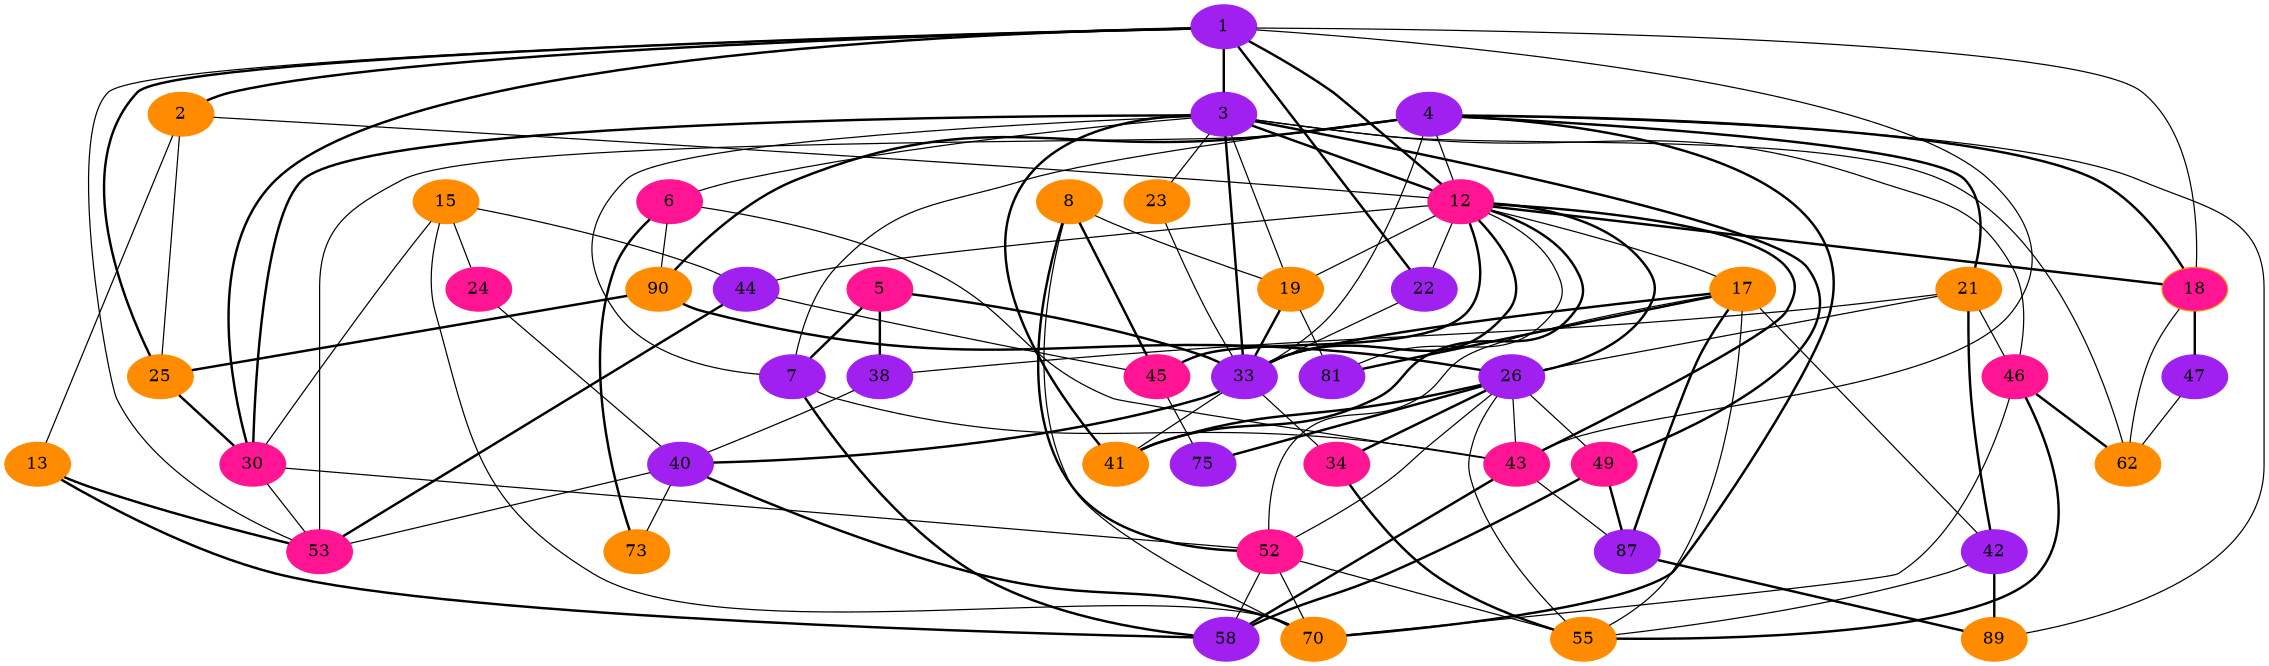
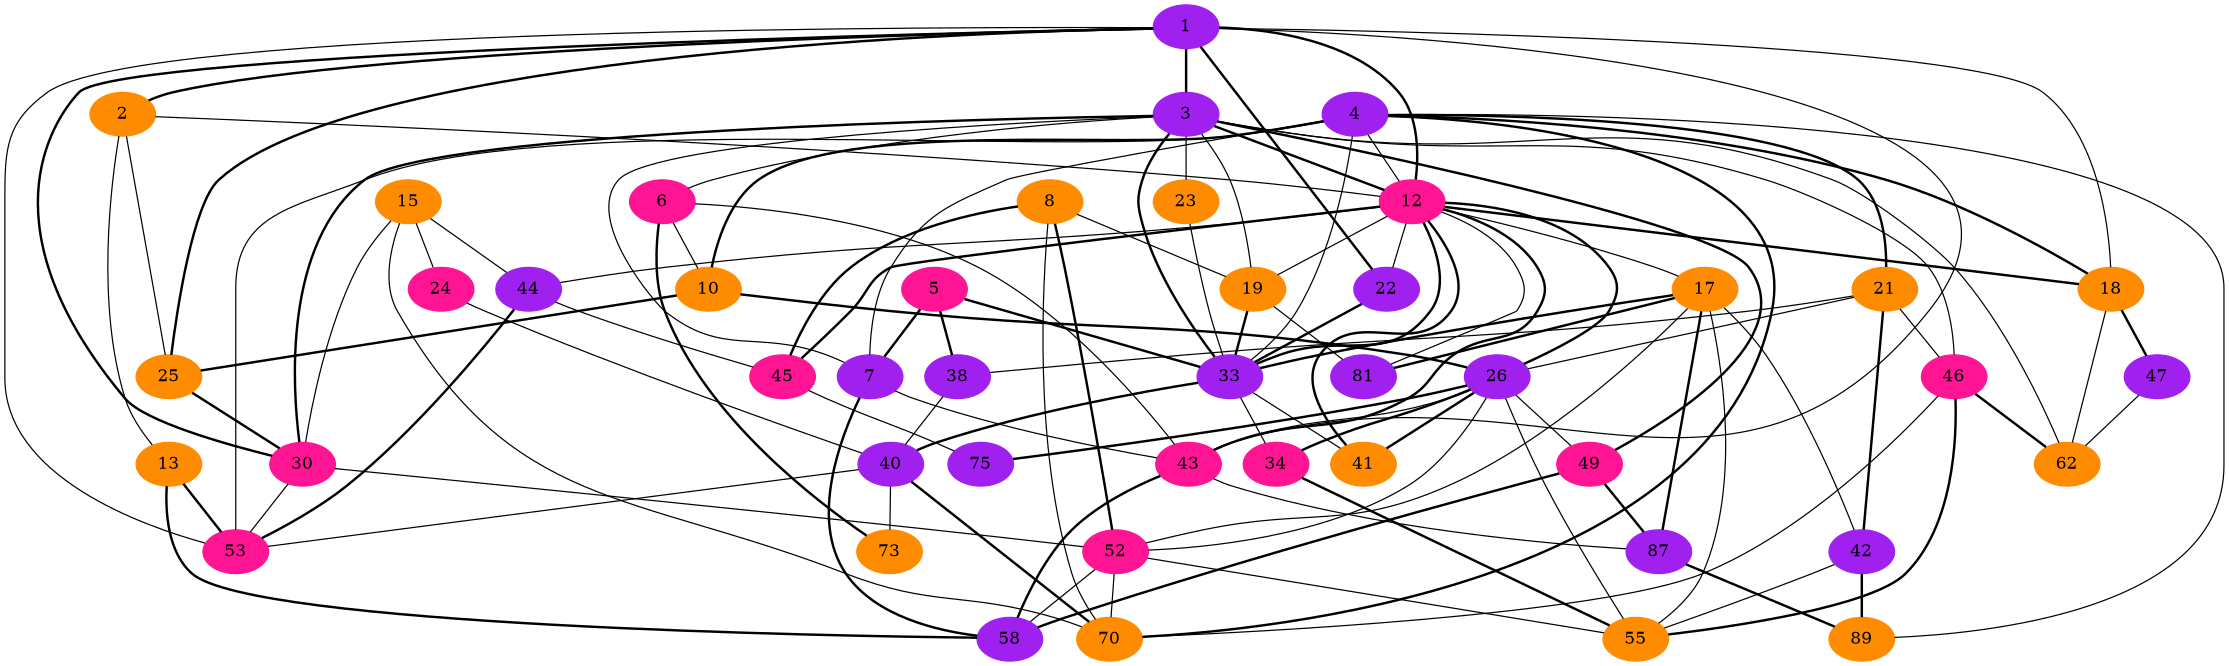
edge "3" -- "41": removed
node "90": label "90" -> "10"
node "18": fillcolor deeppink -> darkorange
edge "22" -- "33": style solid -> bold
